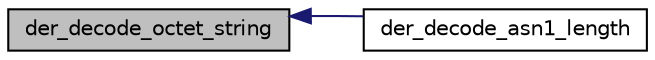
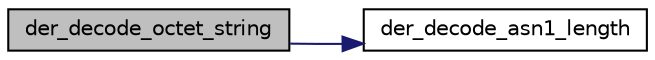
edge "der_decode_asn1_length" -> "der_decode_octet_string": reversed
